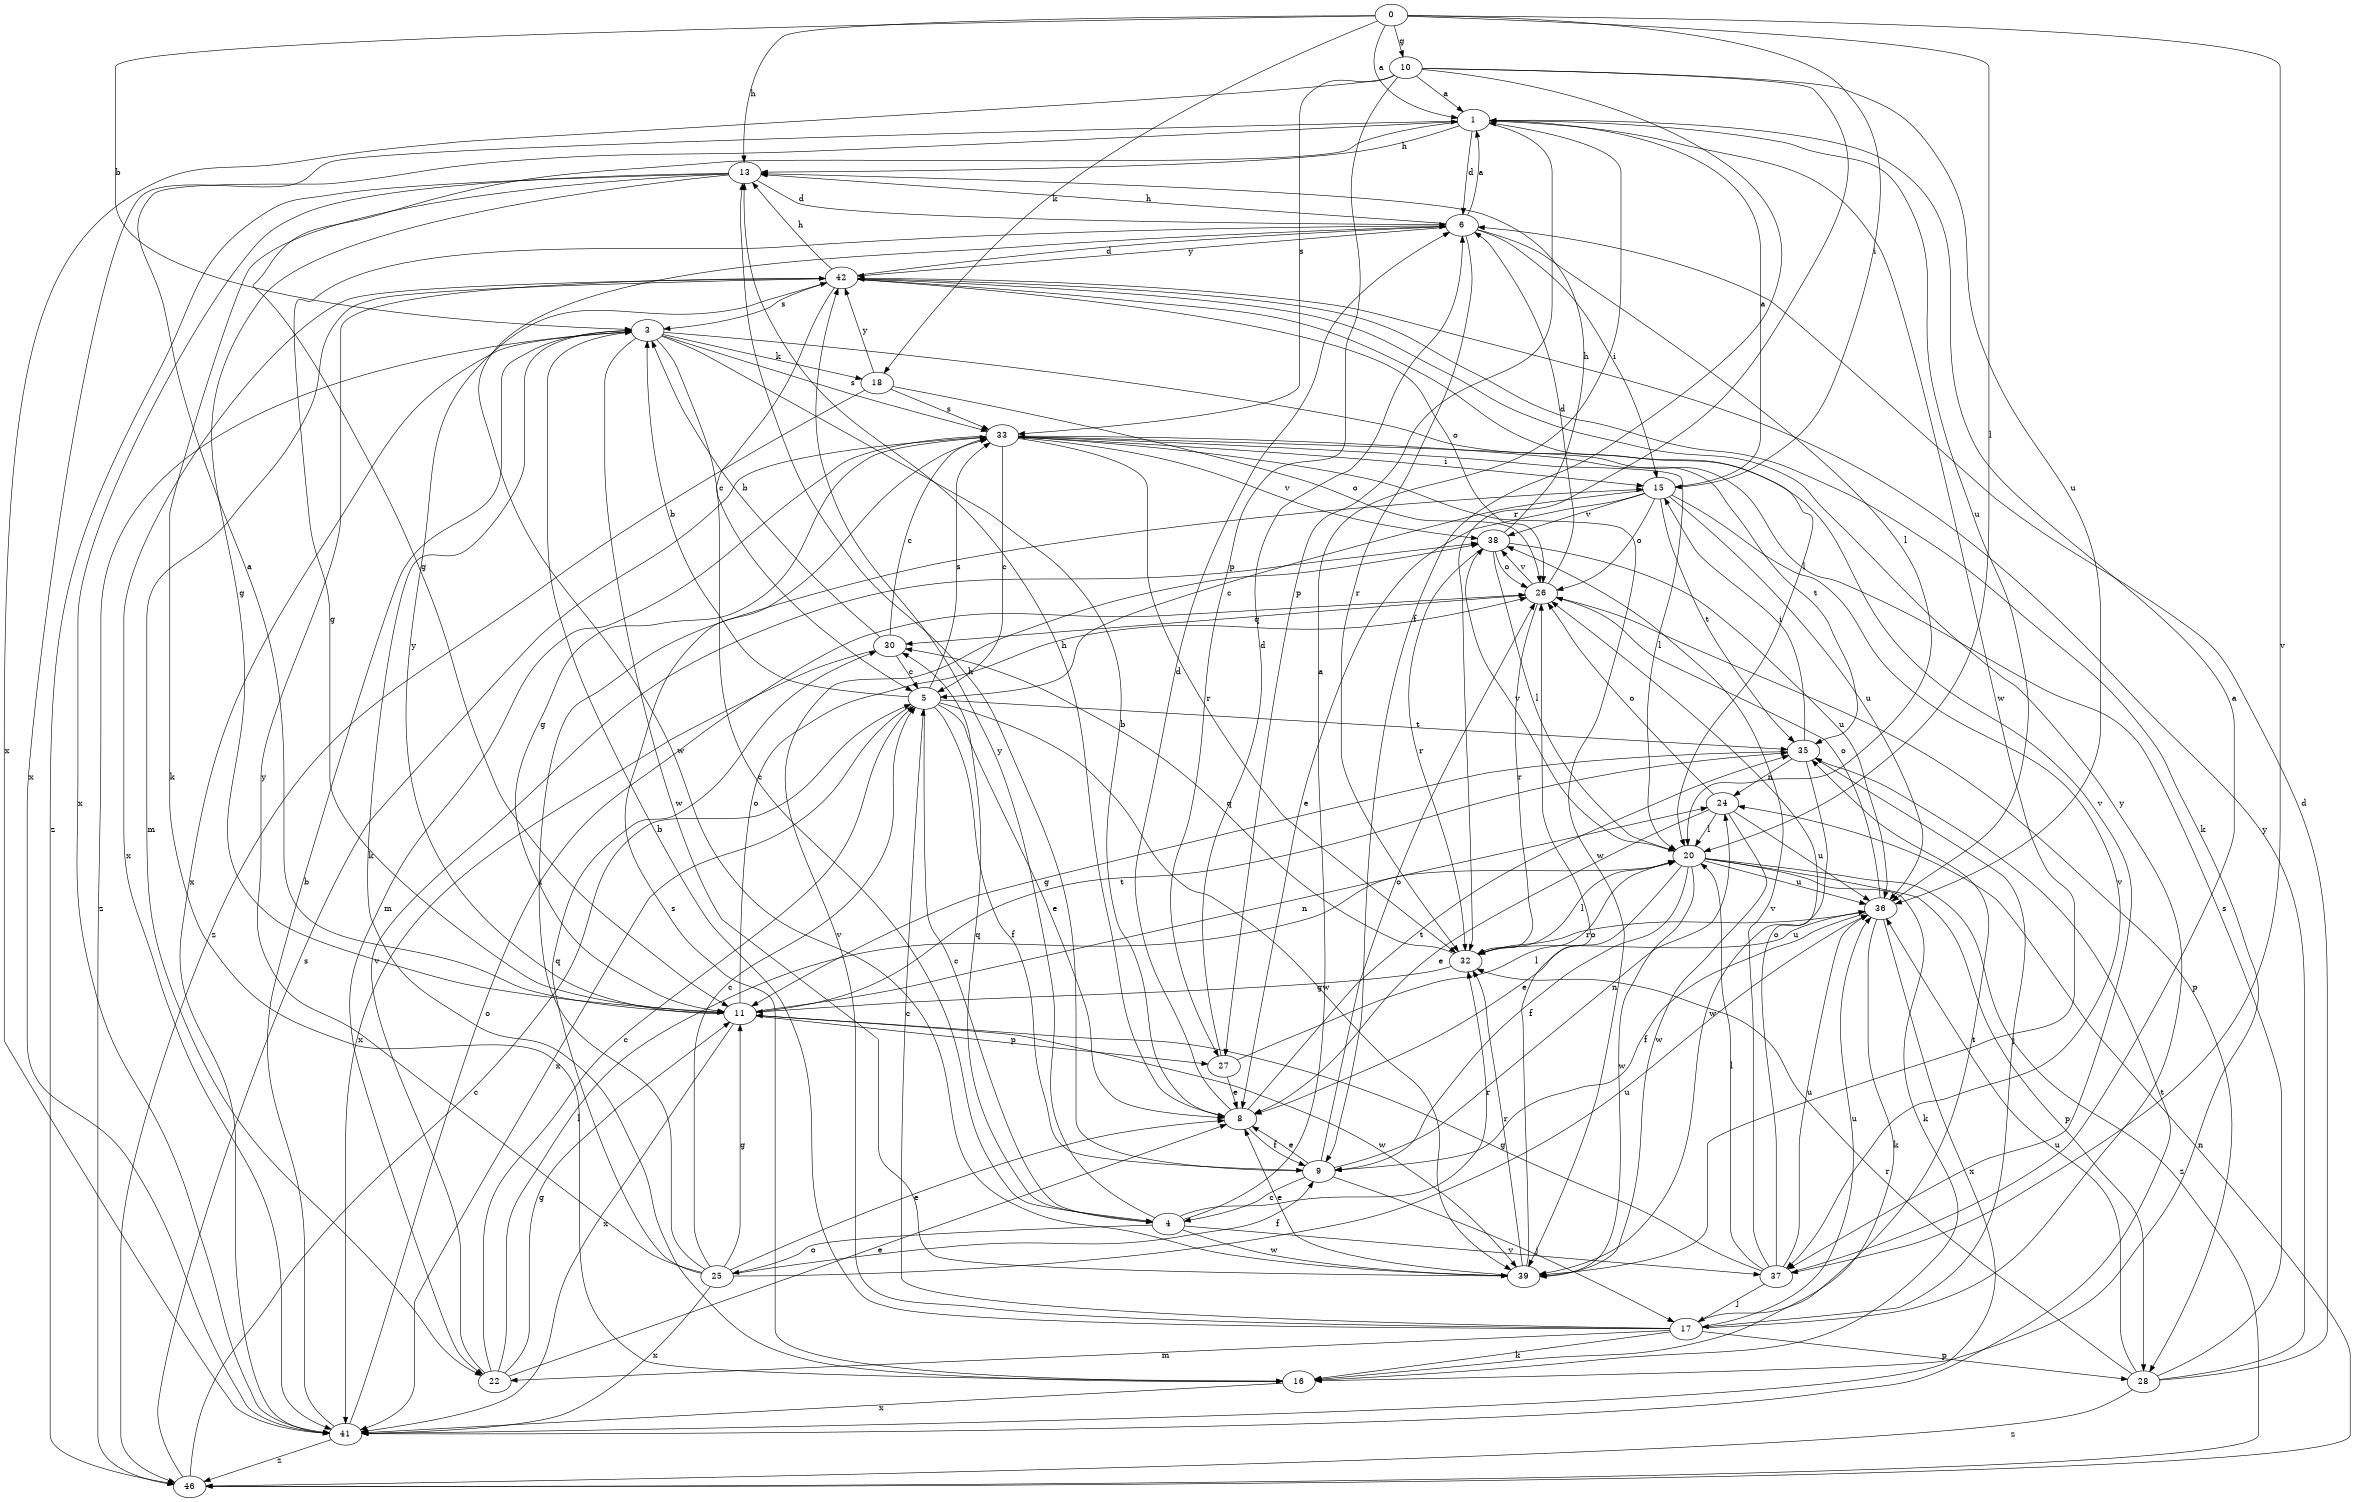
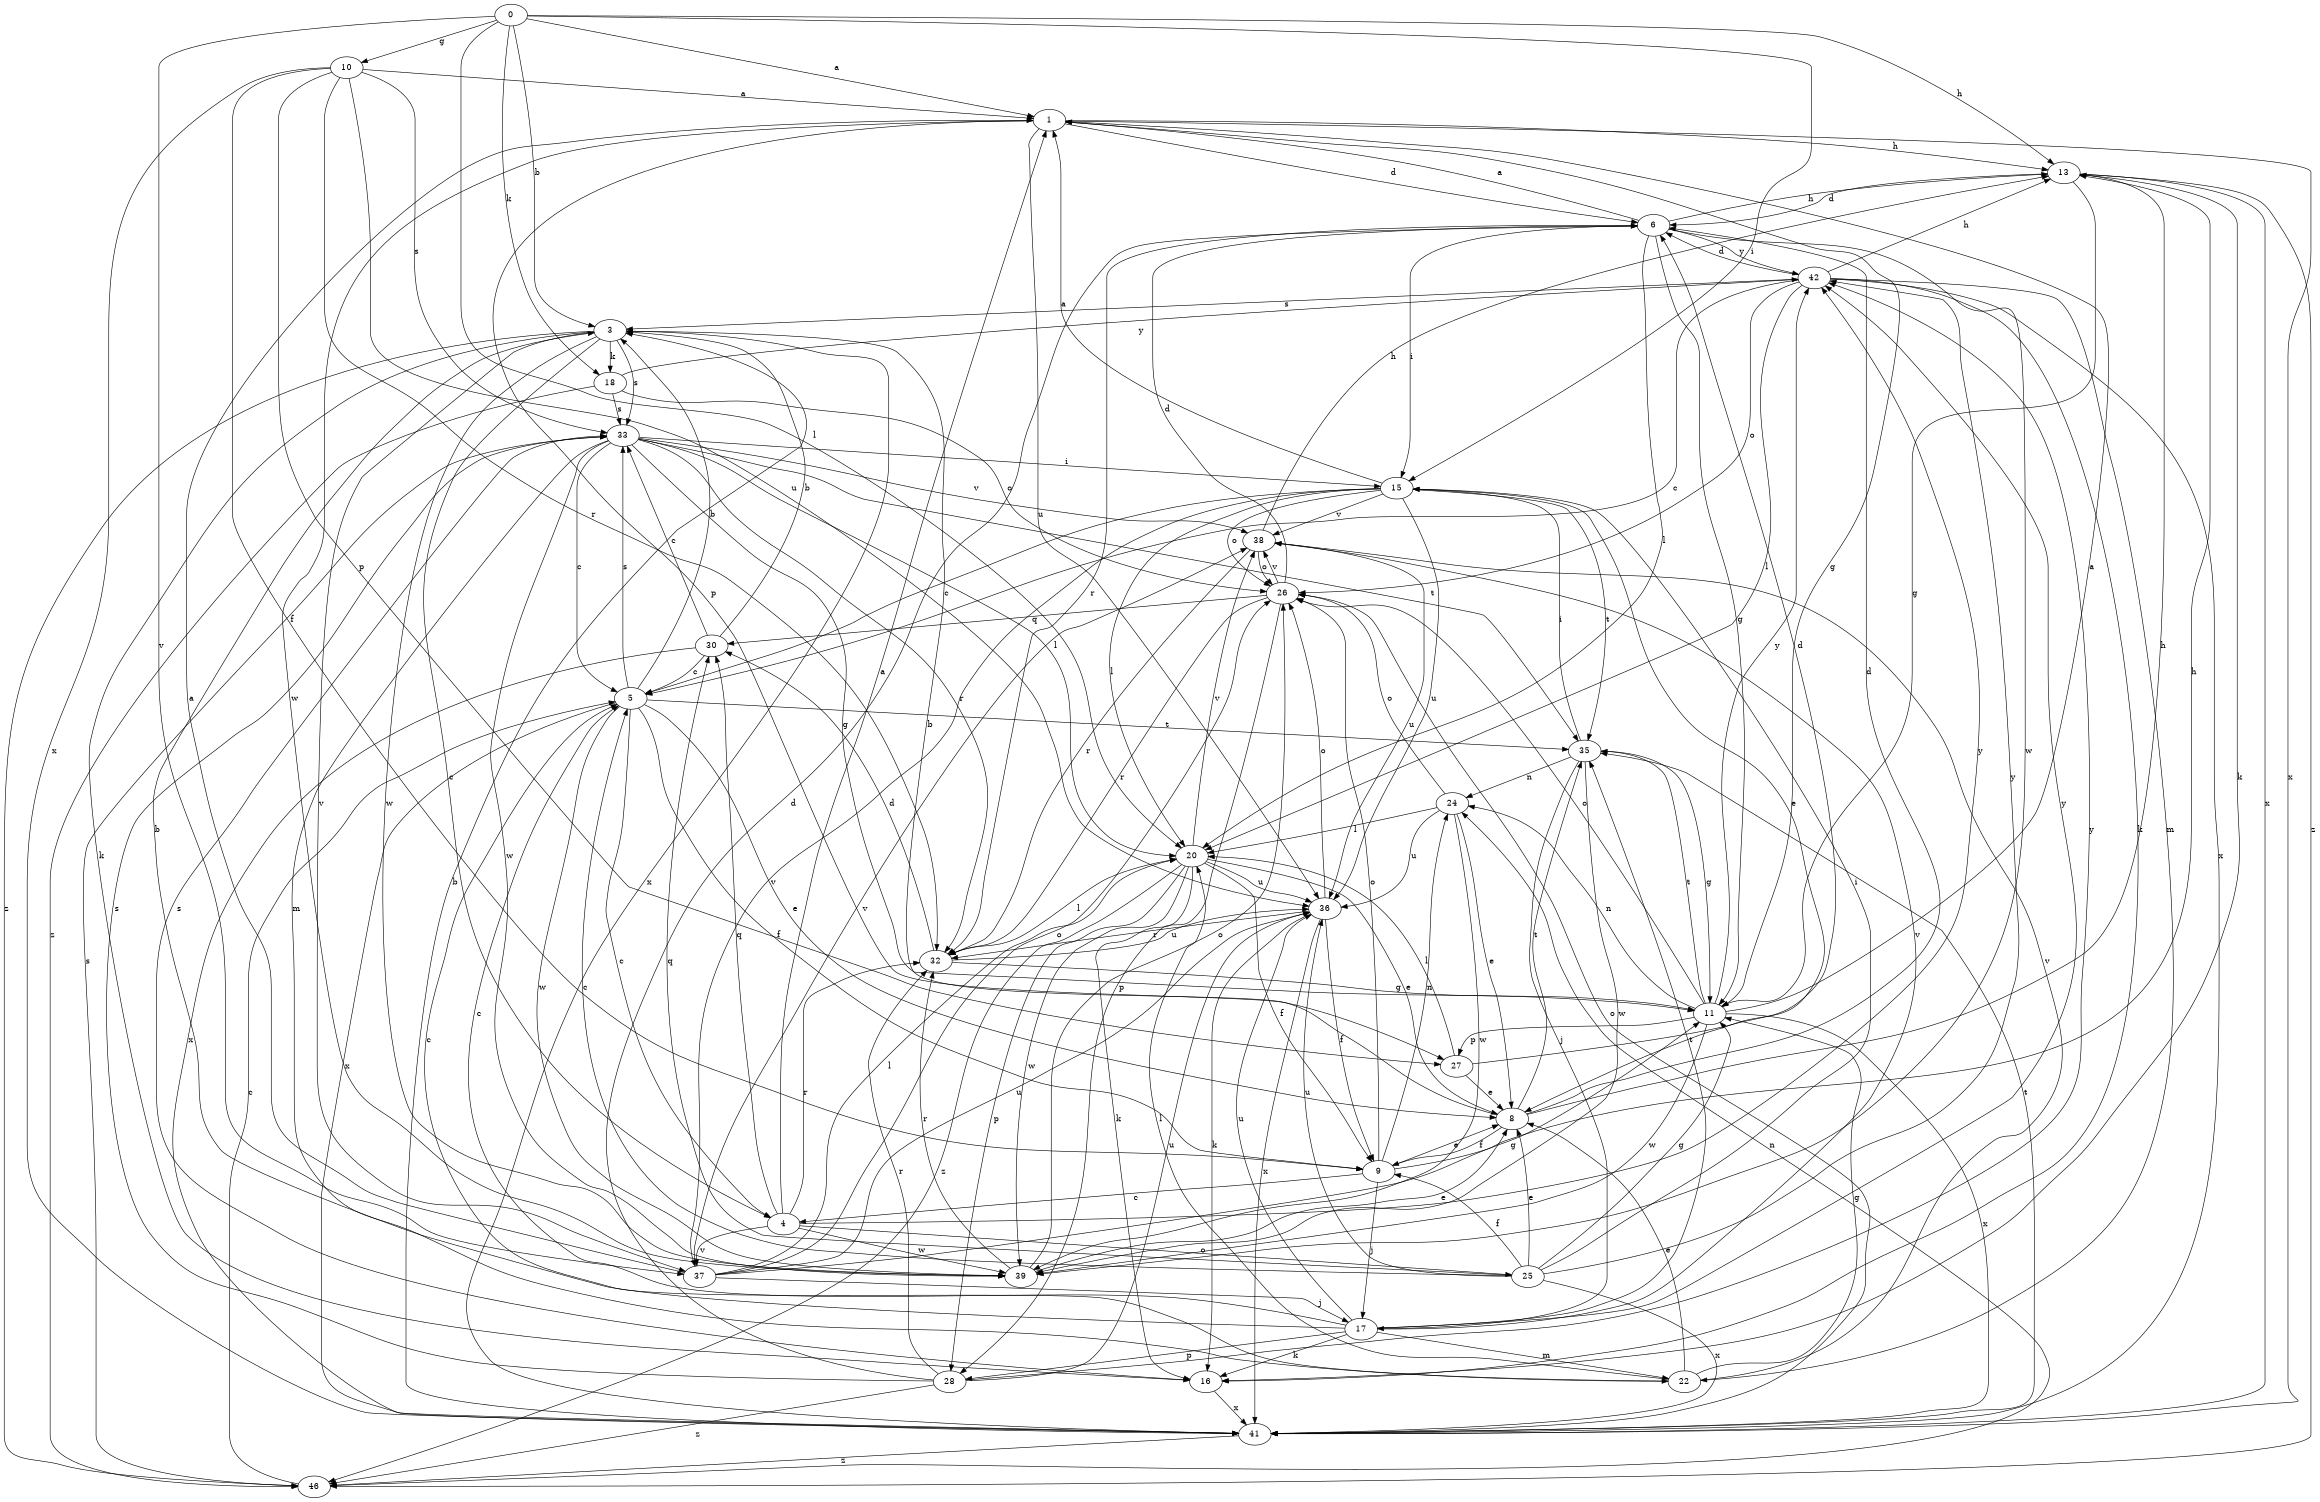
edge "3" -> "8": reversed
edge "38" -> "20": now "15" -> "20"
edge "32" -> "30": label "q" -> "d"
